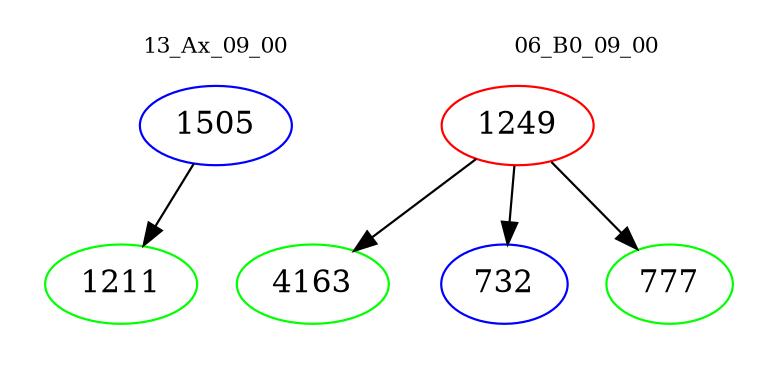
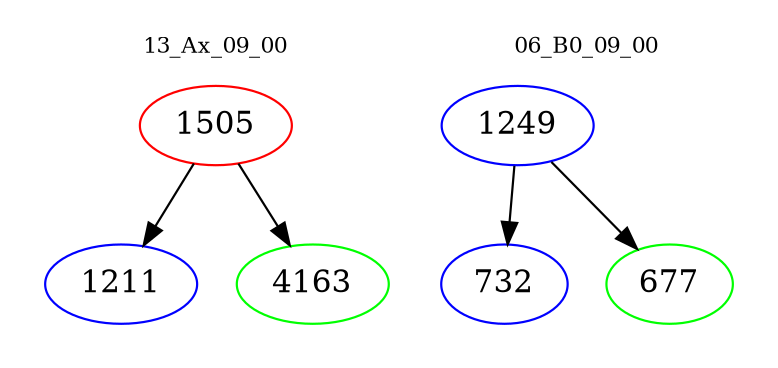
node "1505": color blue -> red
node "1249": color red -> blue
edge "1249" -> "4163": now "1505" -> "4163"
node "1211": color green -> blue
node "777": label "777" -> "677"
